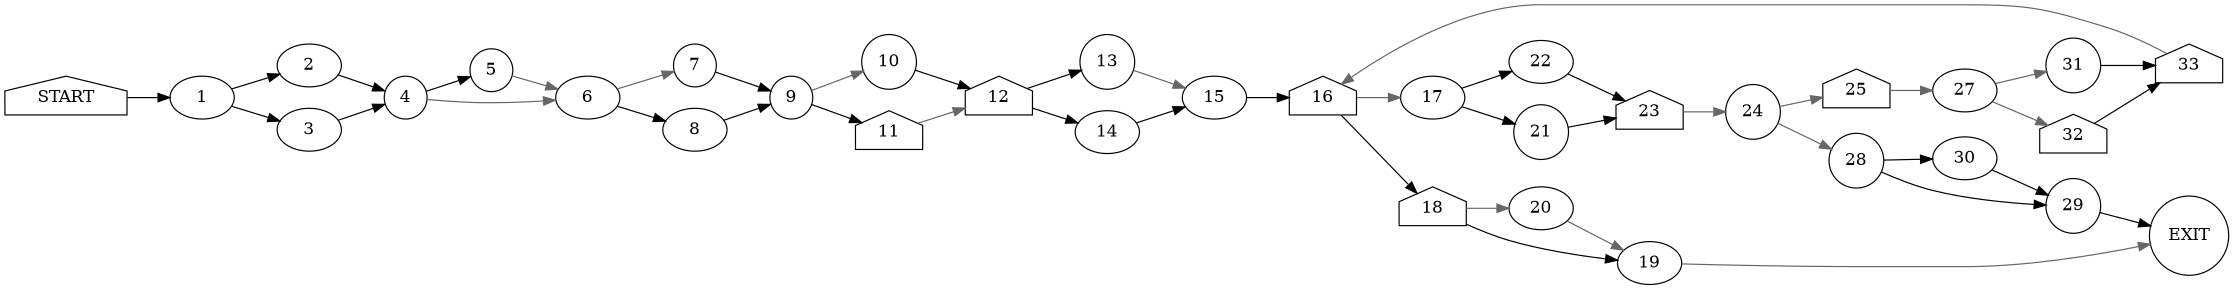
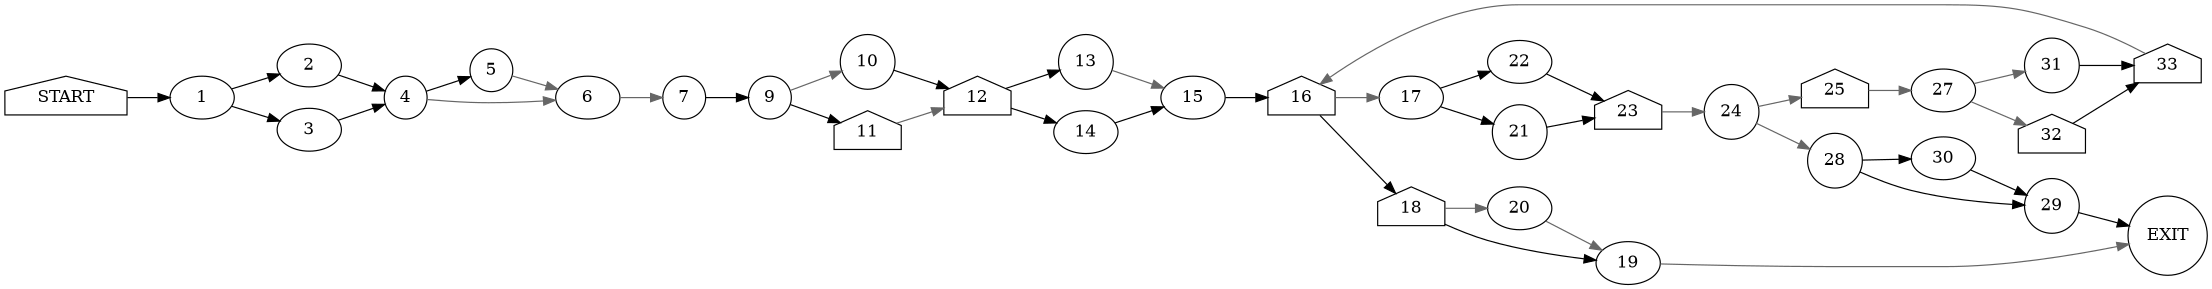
node "8": removed
